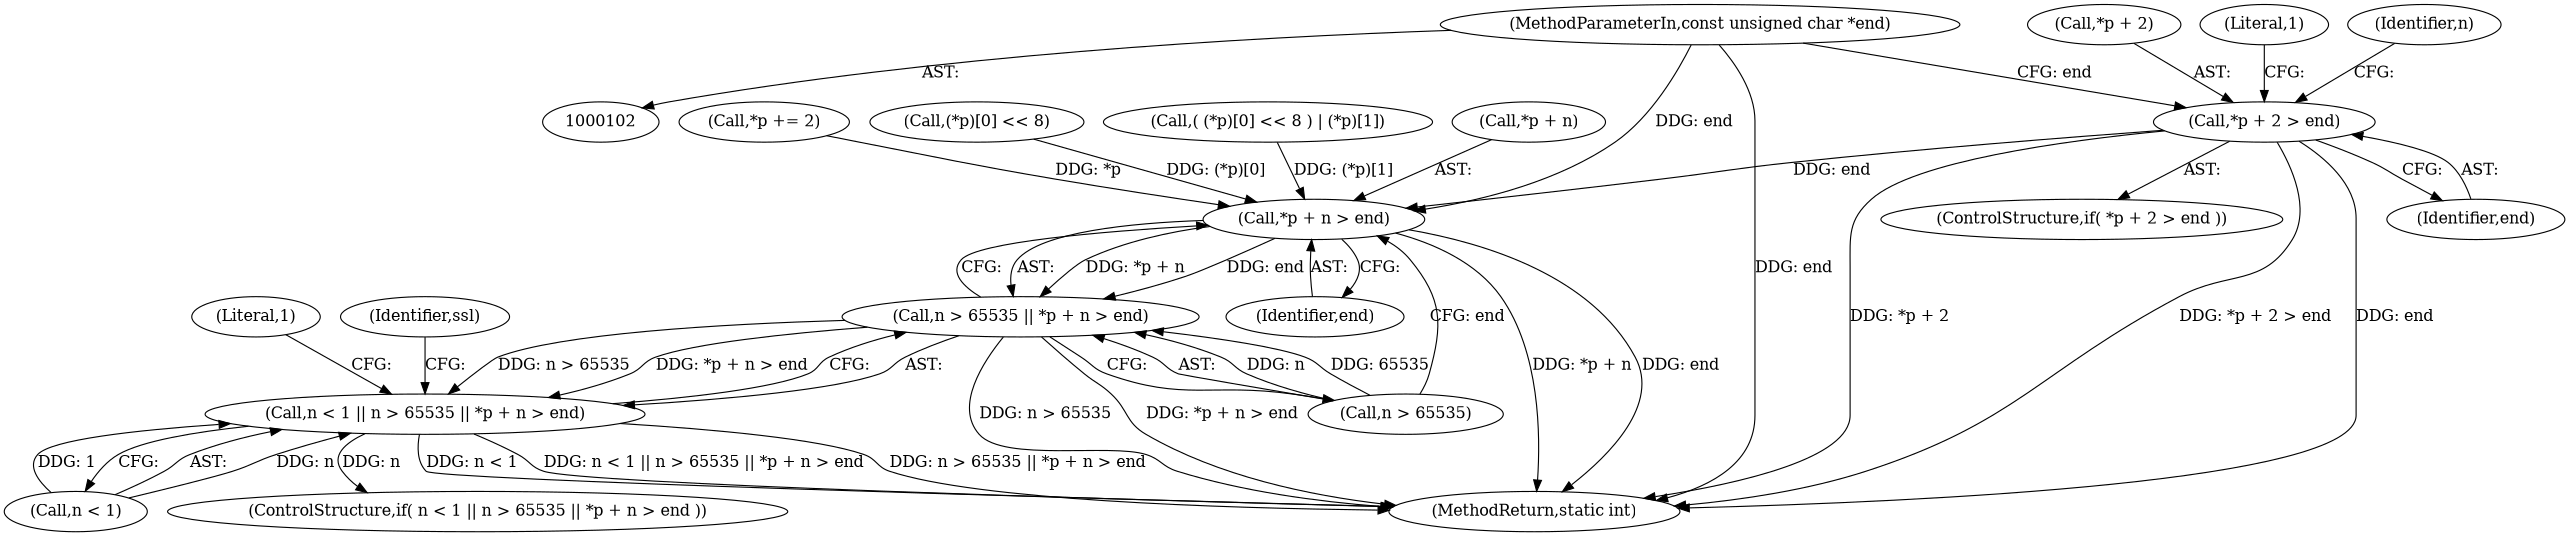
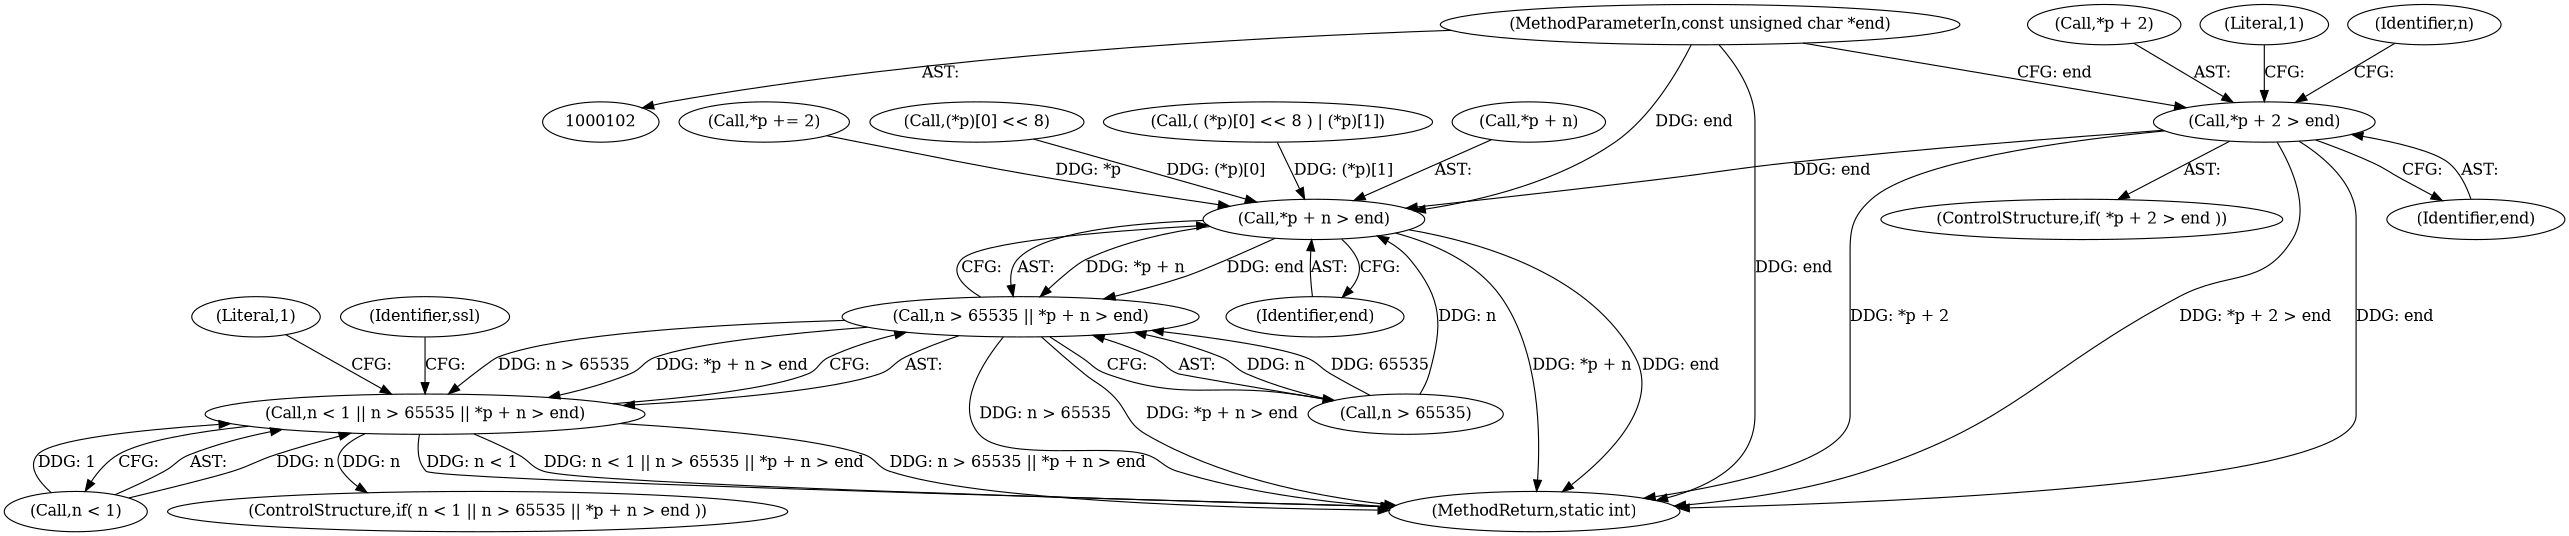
edge "(Call,n > 65535)" -> "(Call,*p + n > end)": label "CFG: end" -> "DDG: n"
